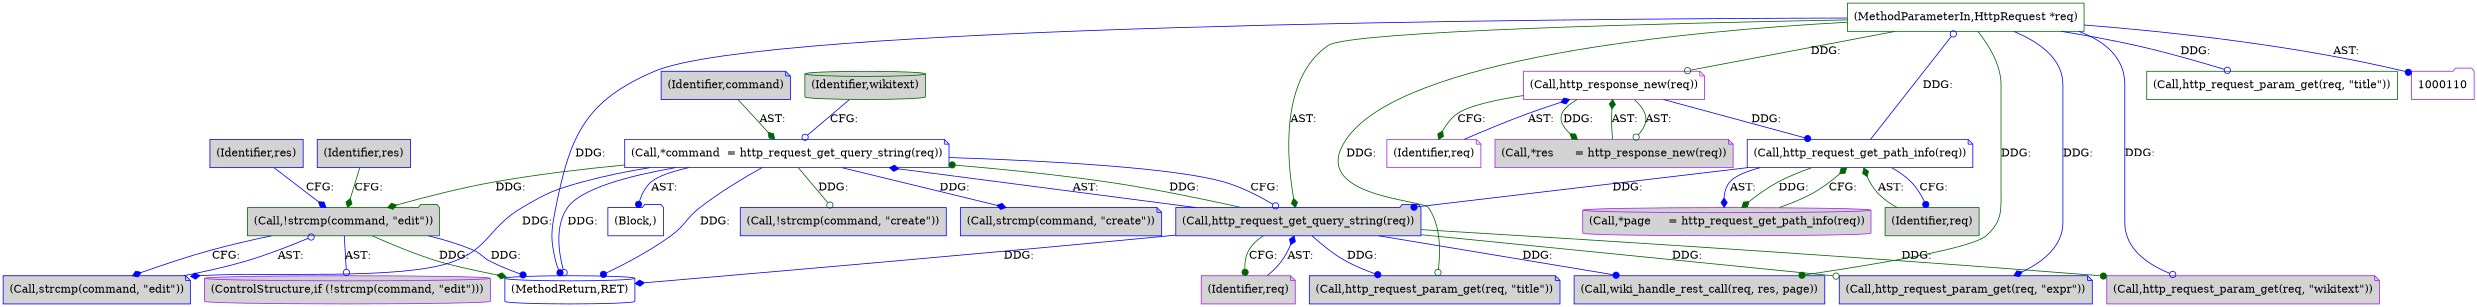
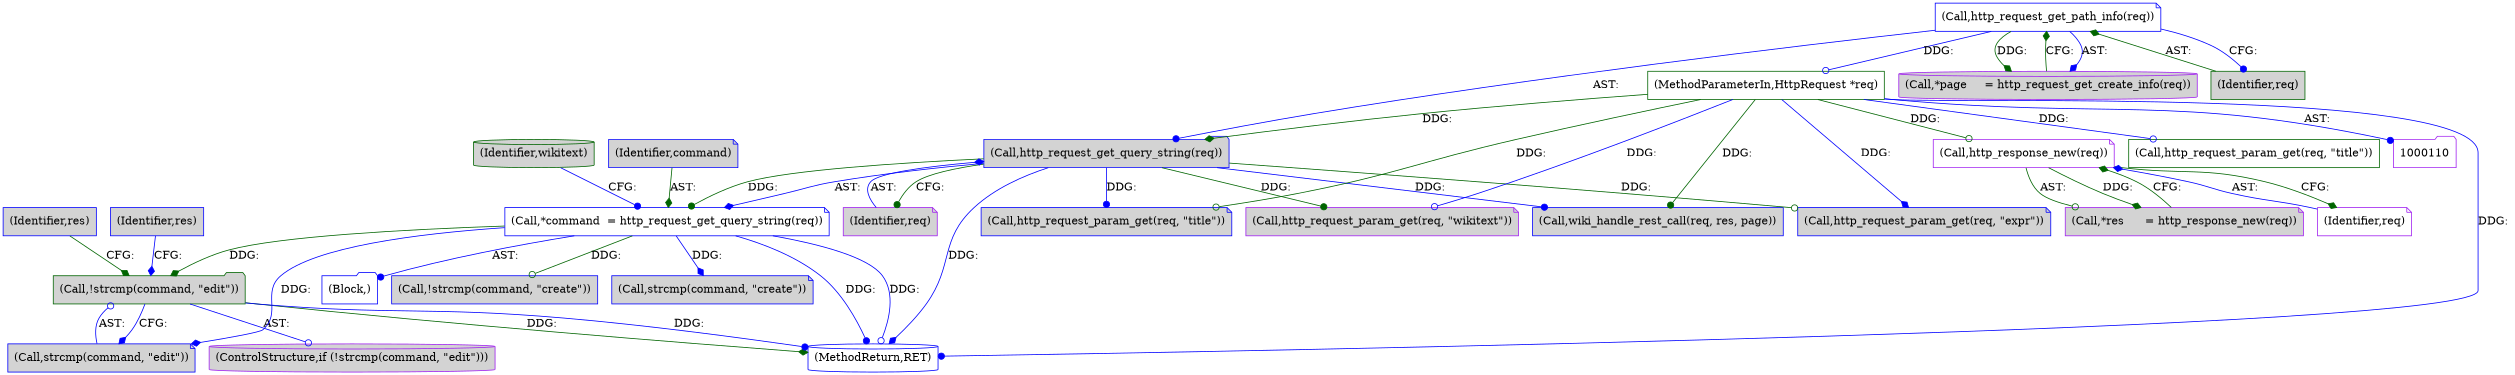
edge "(Identifier,wikitext)" -> "(Call,*command  = http_request_get_query_string(req))": arrowhead odot -> dot
edge "(MethodParameterIn,HttpRequest *req)" -> "(Call,http_request_get_query_string(req))": label "AST: " -> "DDG: "
edge "(Call,*res      = http_response_new(req))" -> "(Call,http_response_new(req))": label "AST: " -> "CFG: "
edge "(Call,http_response_new(req))" -> "(Call,http_request_get_path_info(req))": removed, label "DDG:"
edge "(Call,*command  = http_request_get_query_string(req))" -> "(Call,http_request_get_query_string(req))": removed, label "CFG:"
edge "(Call,http_request_get_path_info(req))" -> "(Call,http_request_get_query_string(req))": label "DDG: " -> "AST: "
node "(Call,*page     = http_request_get_path_info(req))": label "(Call,*page     = http_request_get_path_info(req))" -> "(Call,*page     = http_request_get_create_info(req))"
